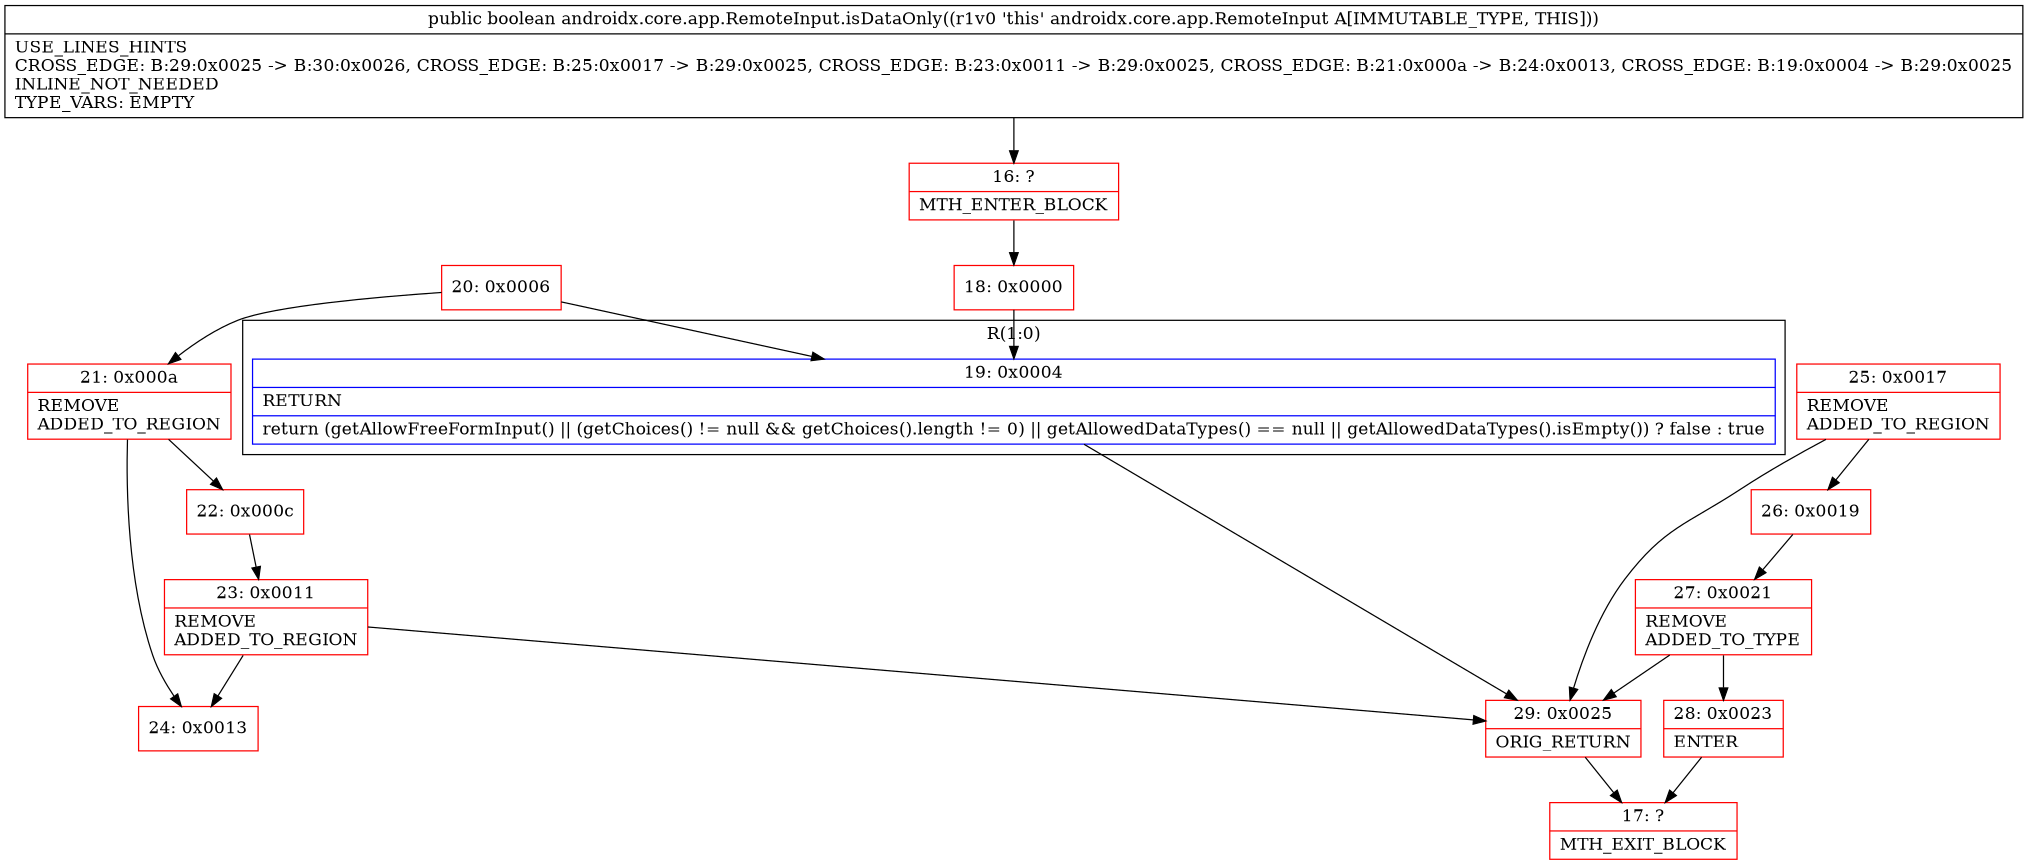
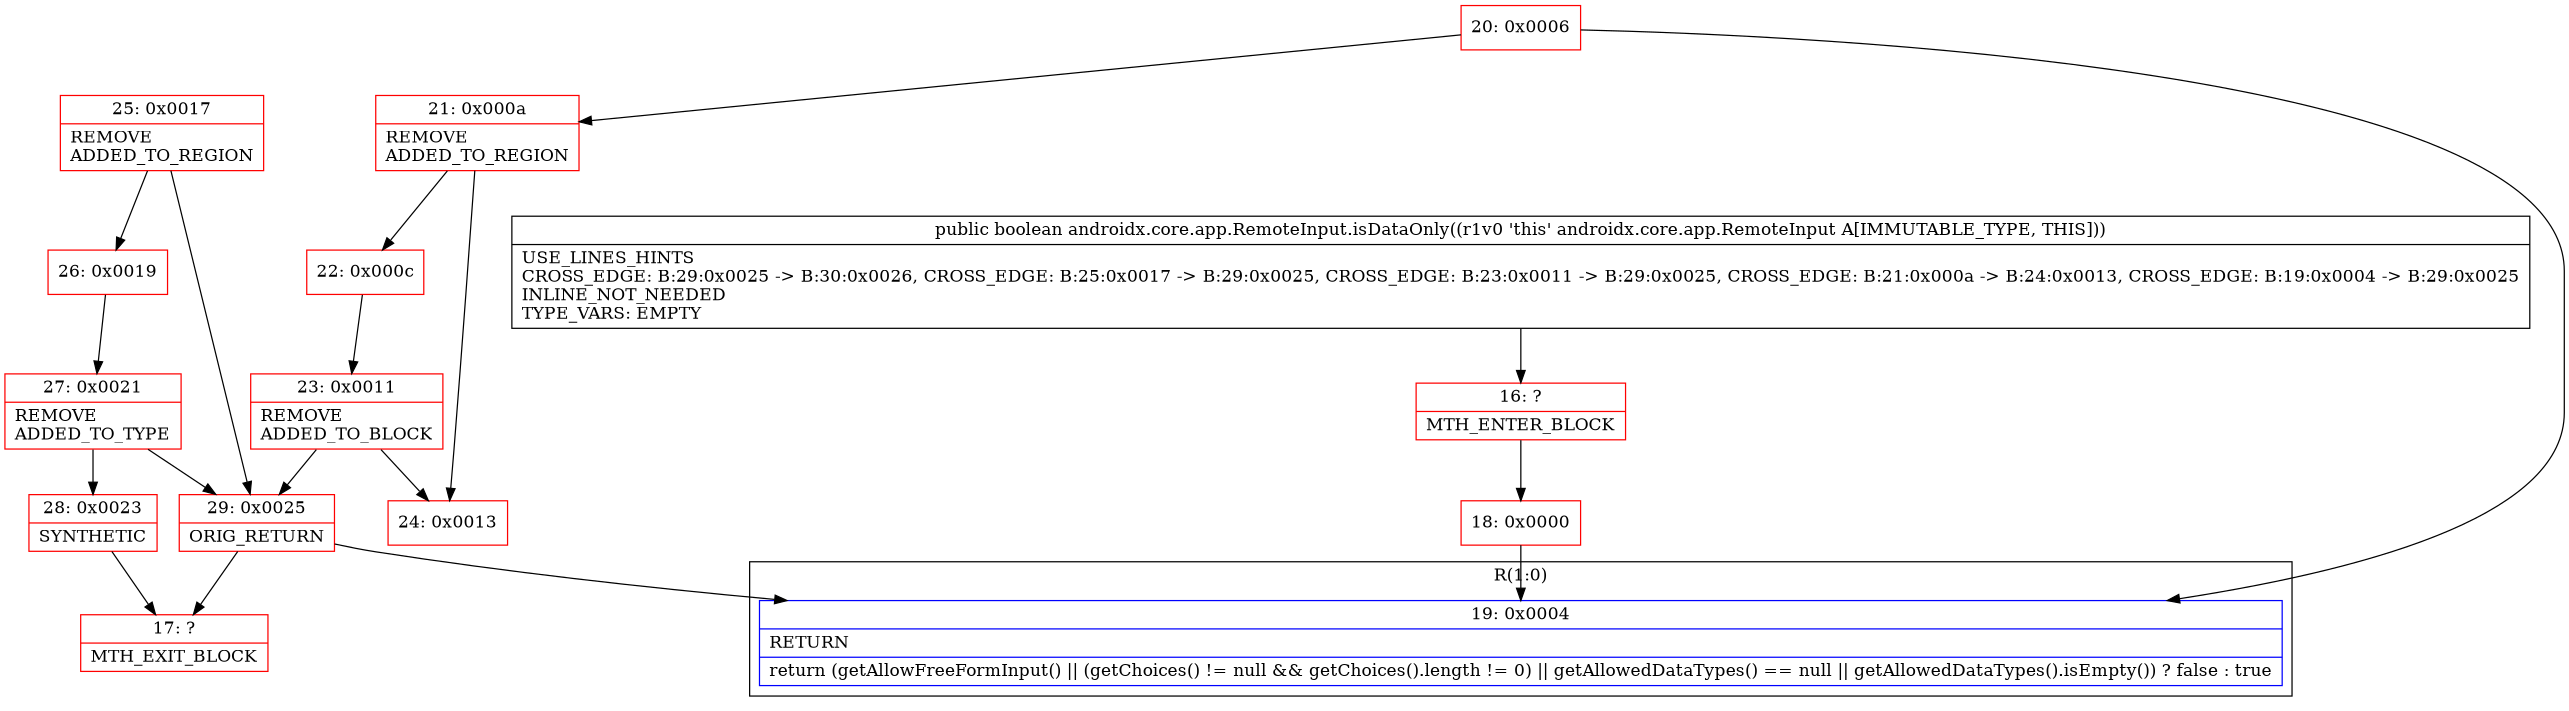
edge "19: 0x0004" -> "29: 0x0025": reversed
node "23: 0x0011": text "ADDED_TO_REGION" -> "ADDED_TO_BLOCK"
node "28: 0x0023": text "ENTER" -> "SYNTHETIC"
